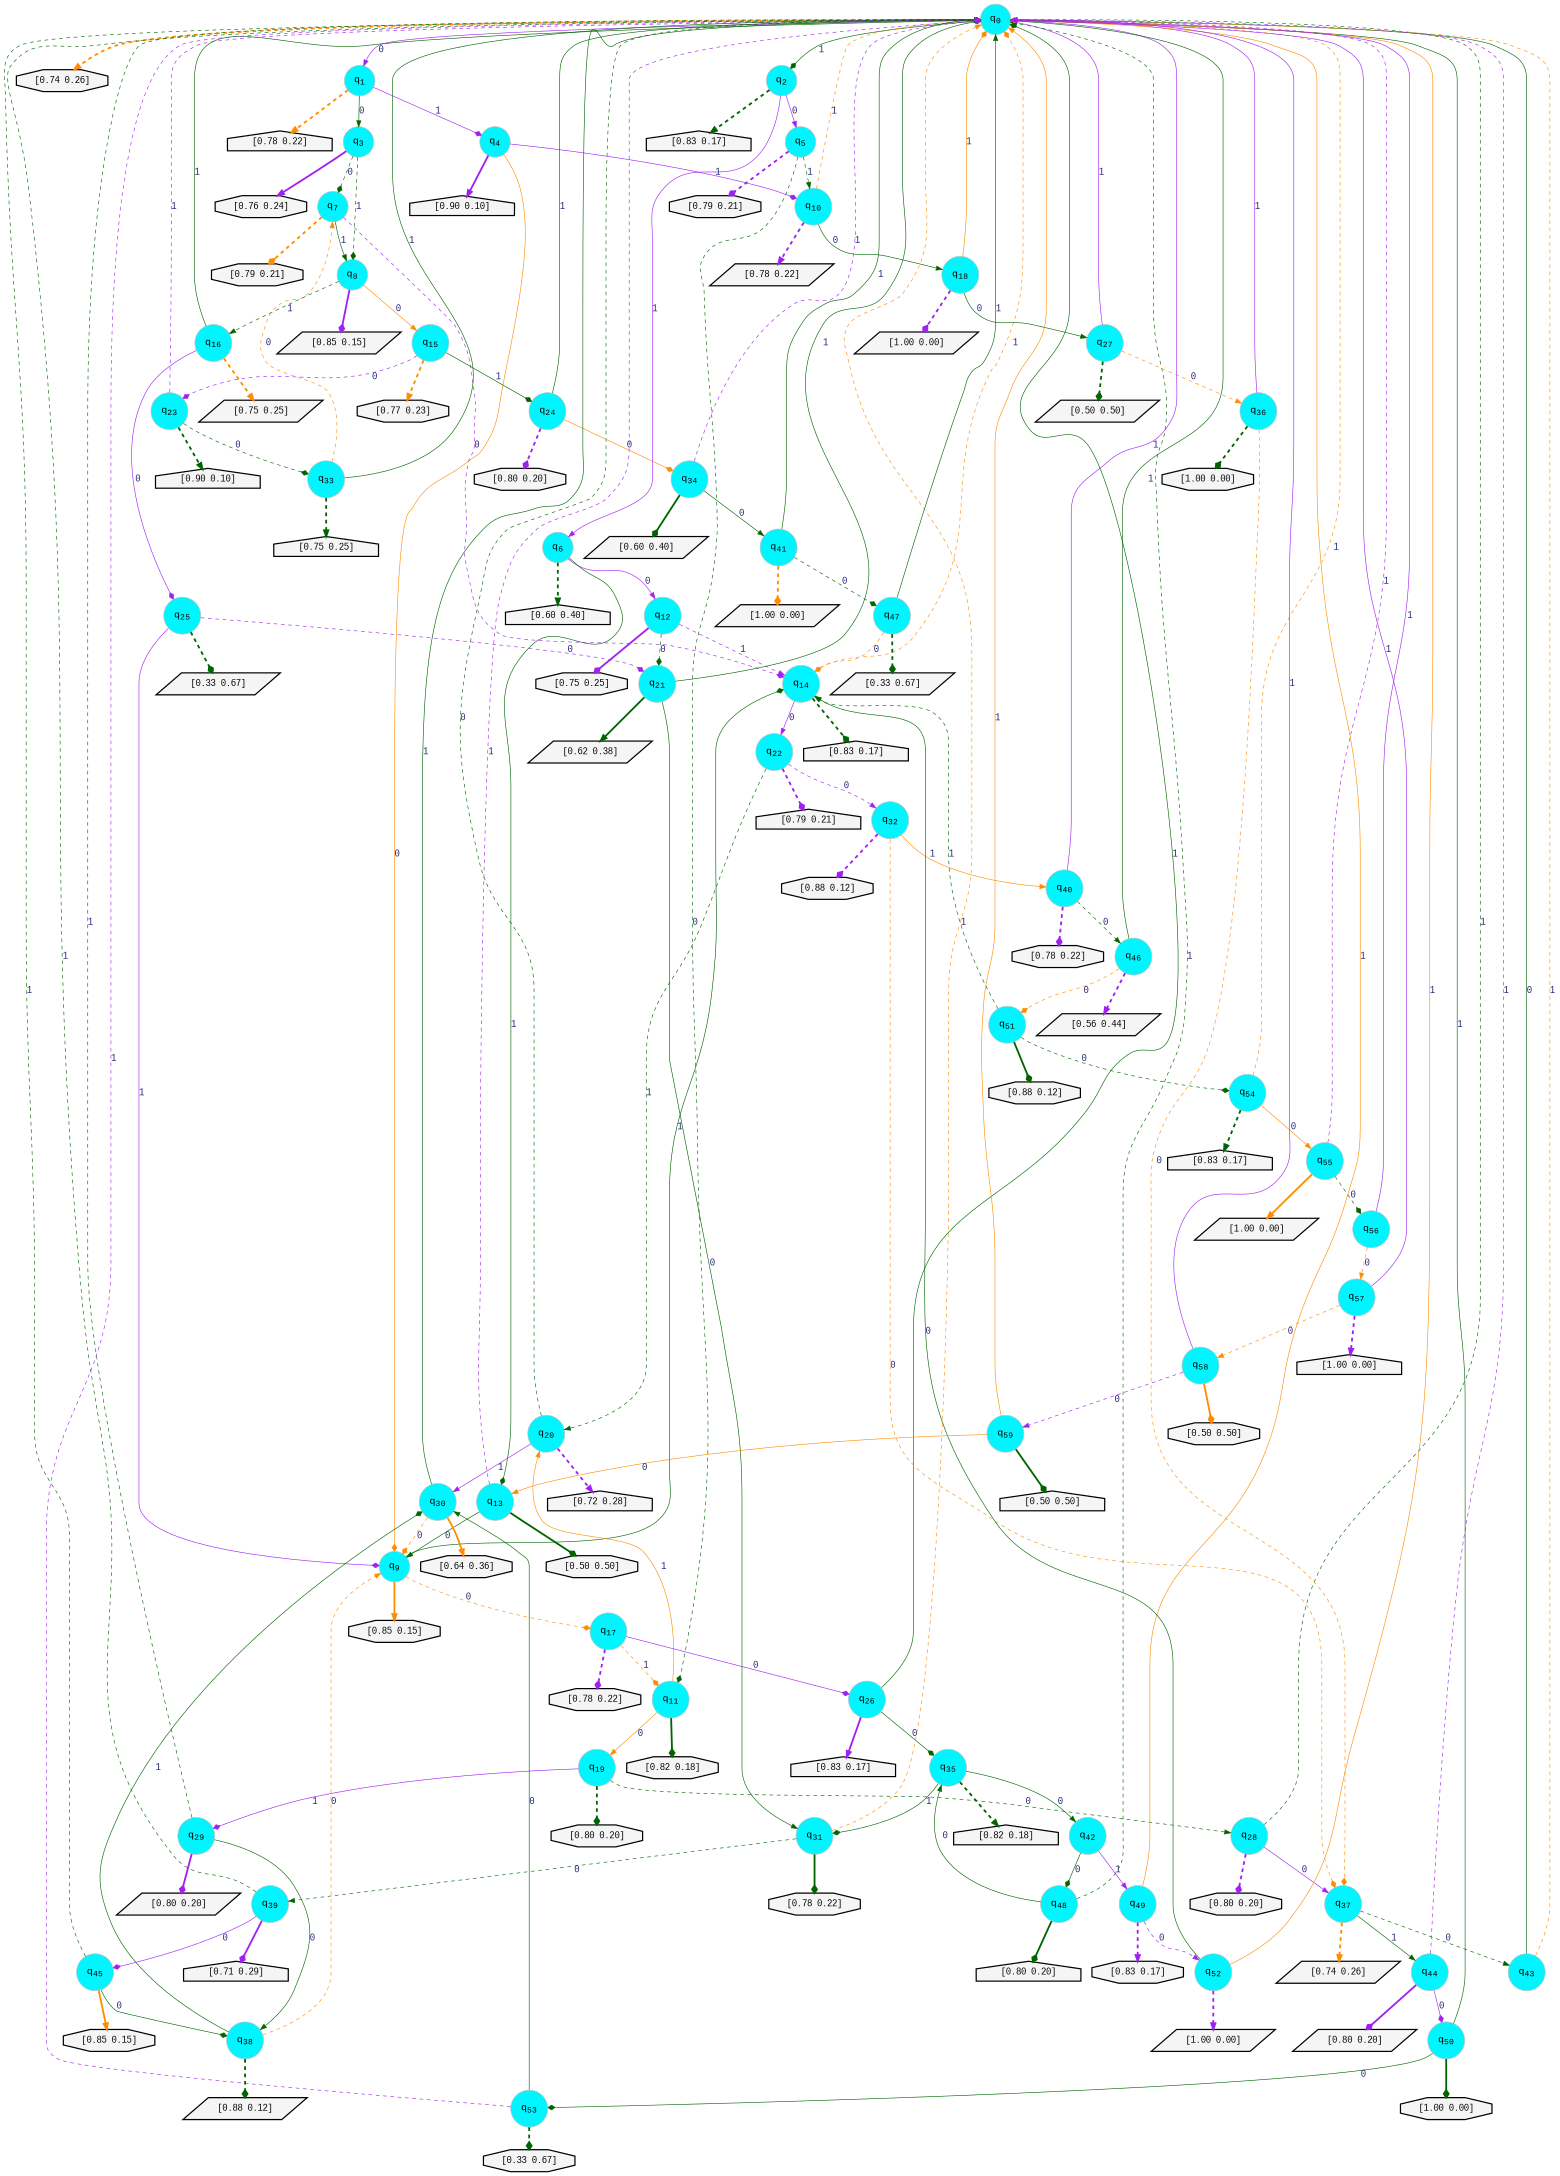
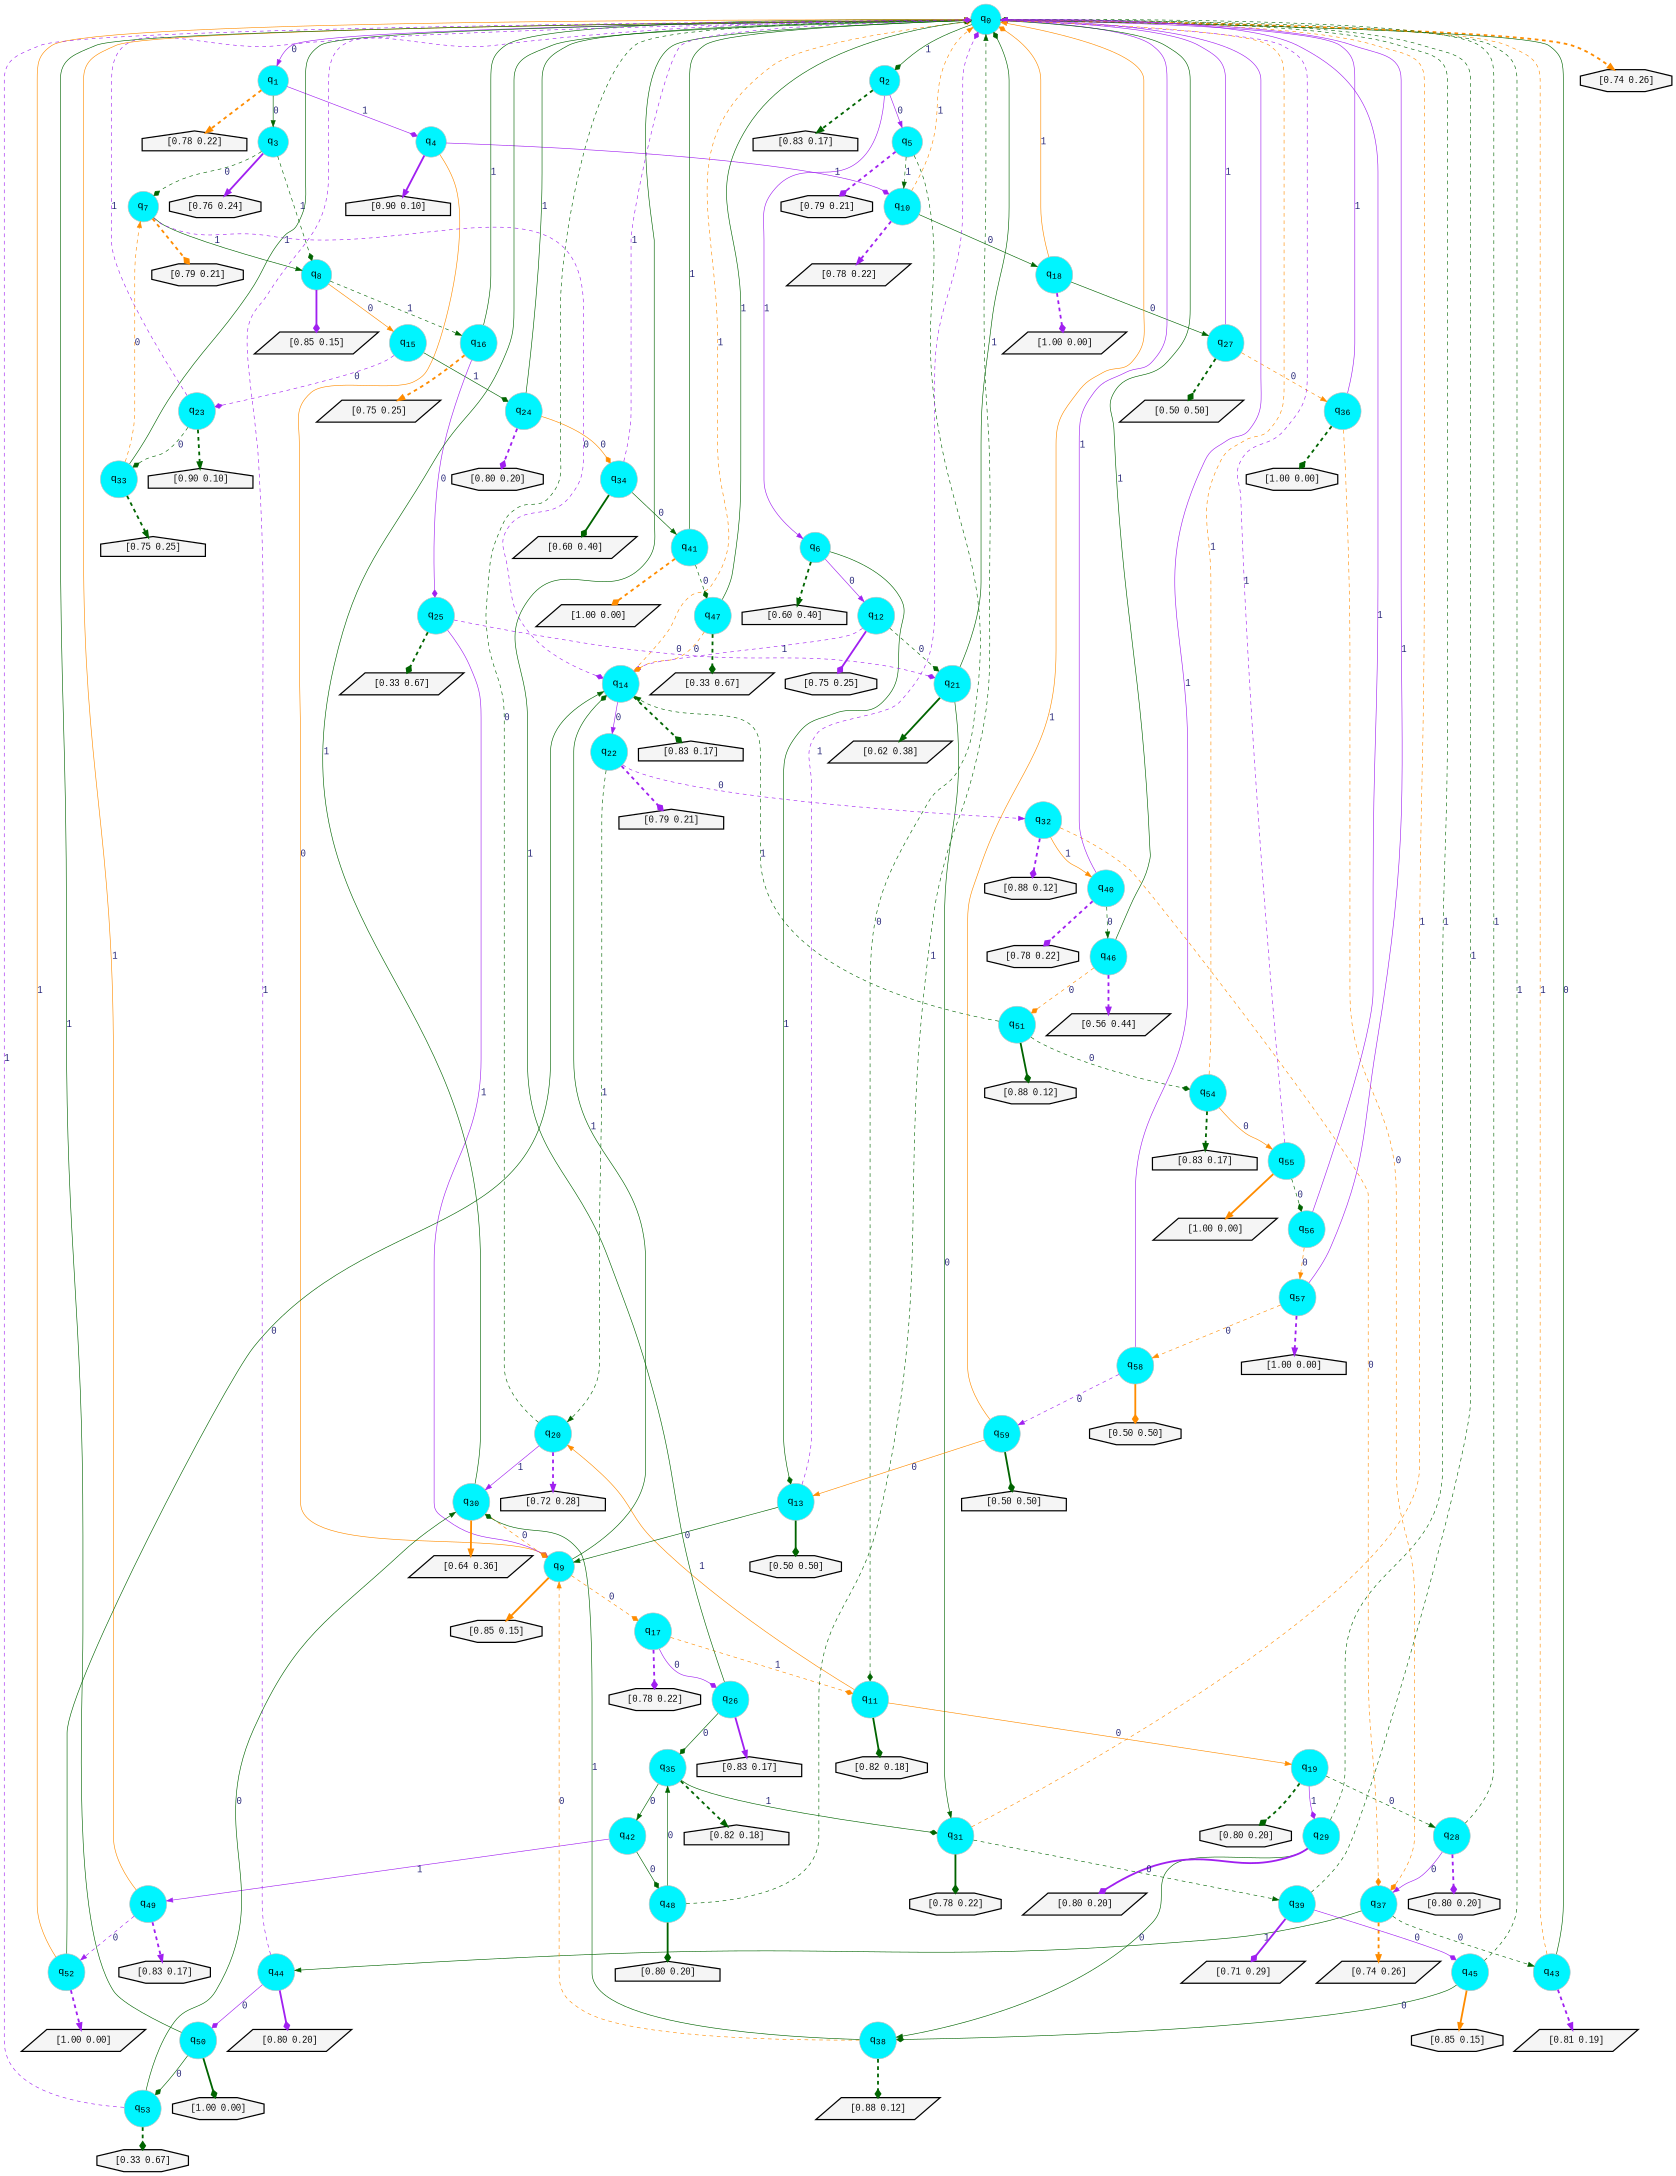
node "[0.77 0.23]": removed
node "[0.64 0.36]": shape octagon -> parallelogram
node "[0.71 0.29]": shape house -> parallelogram
node "[0.81 0.19]": added
